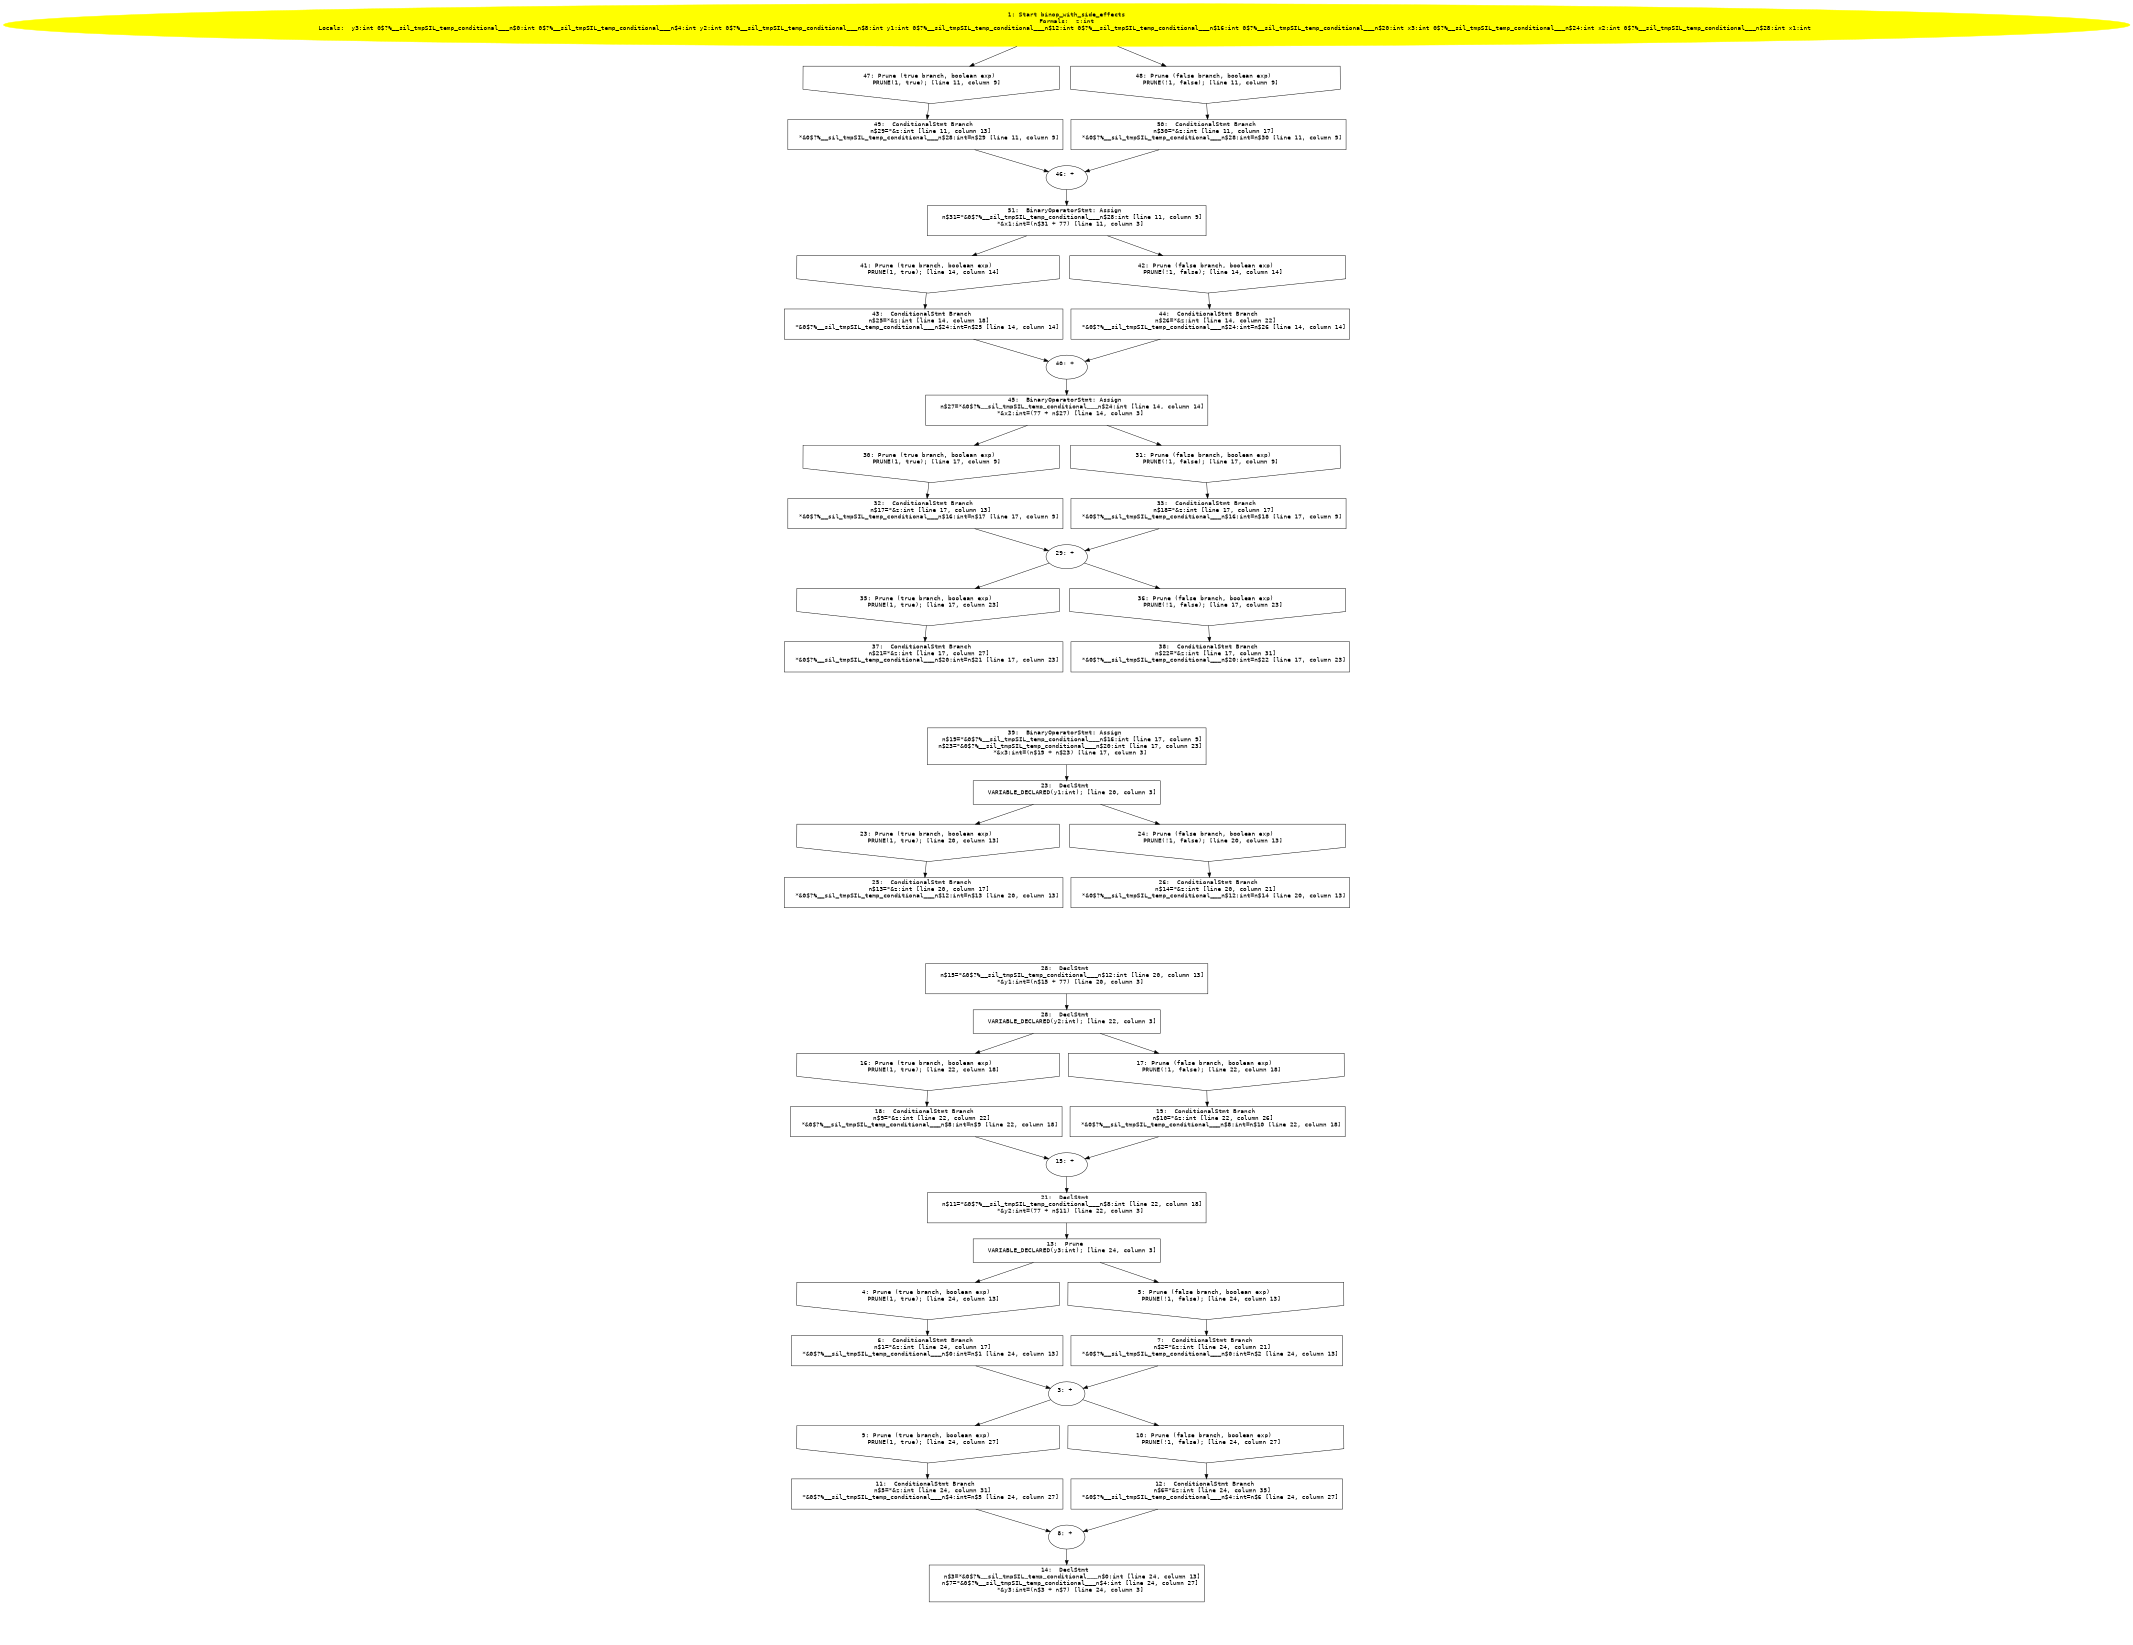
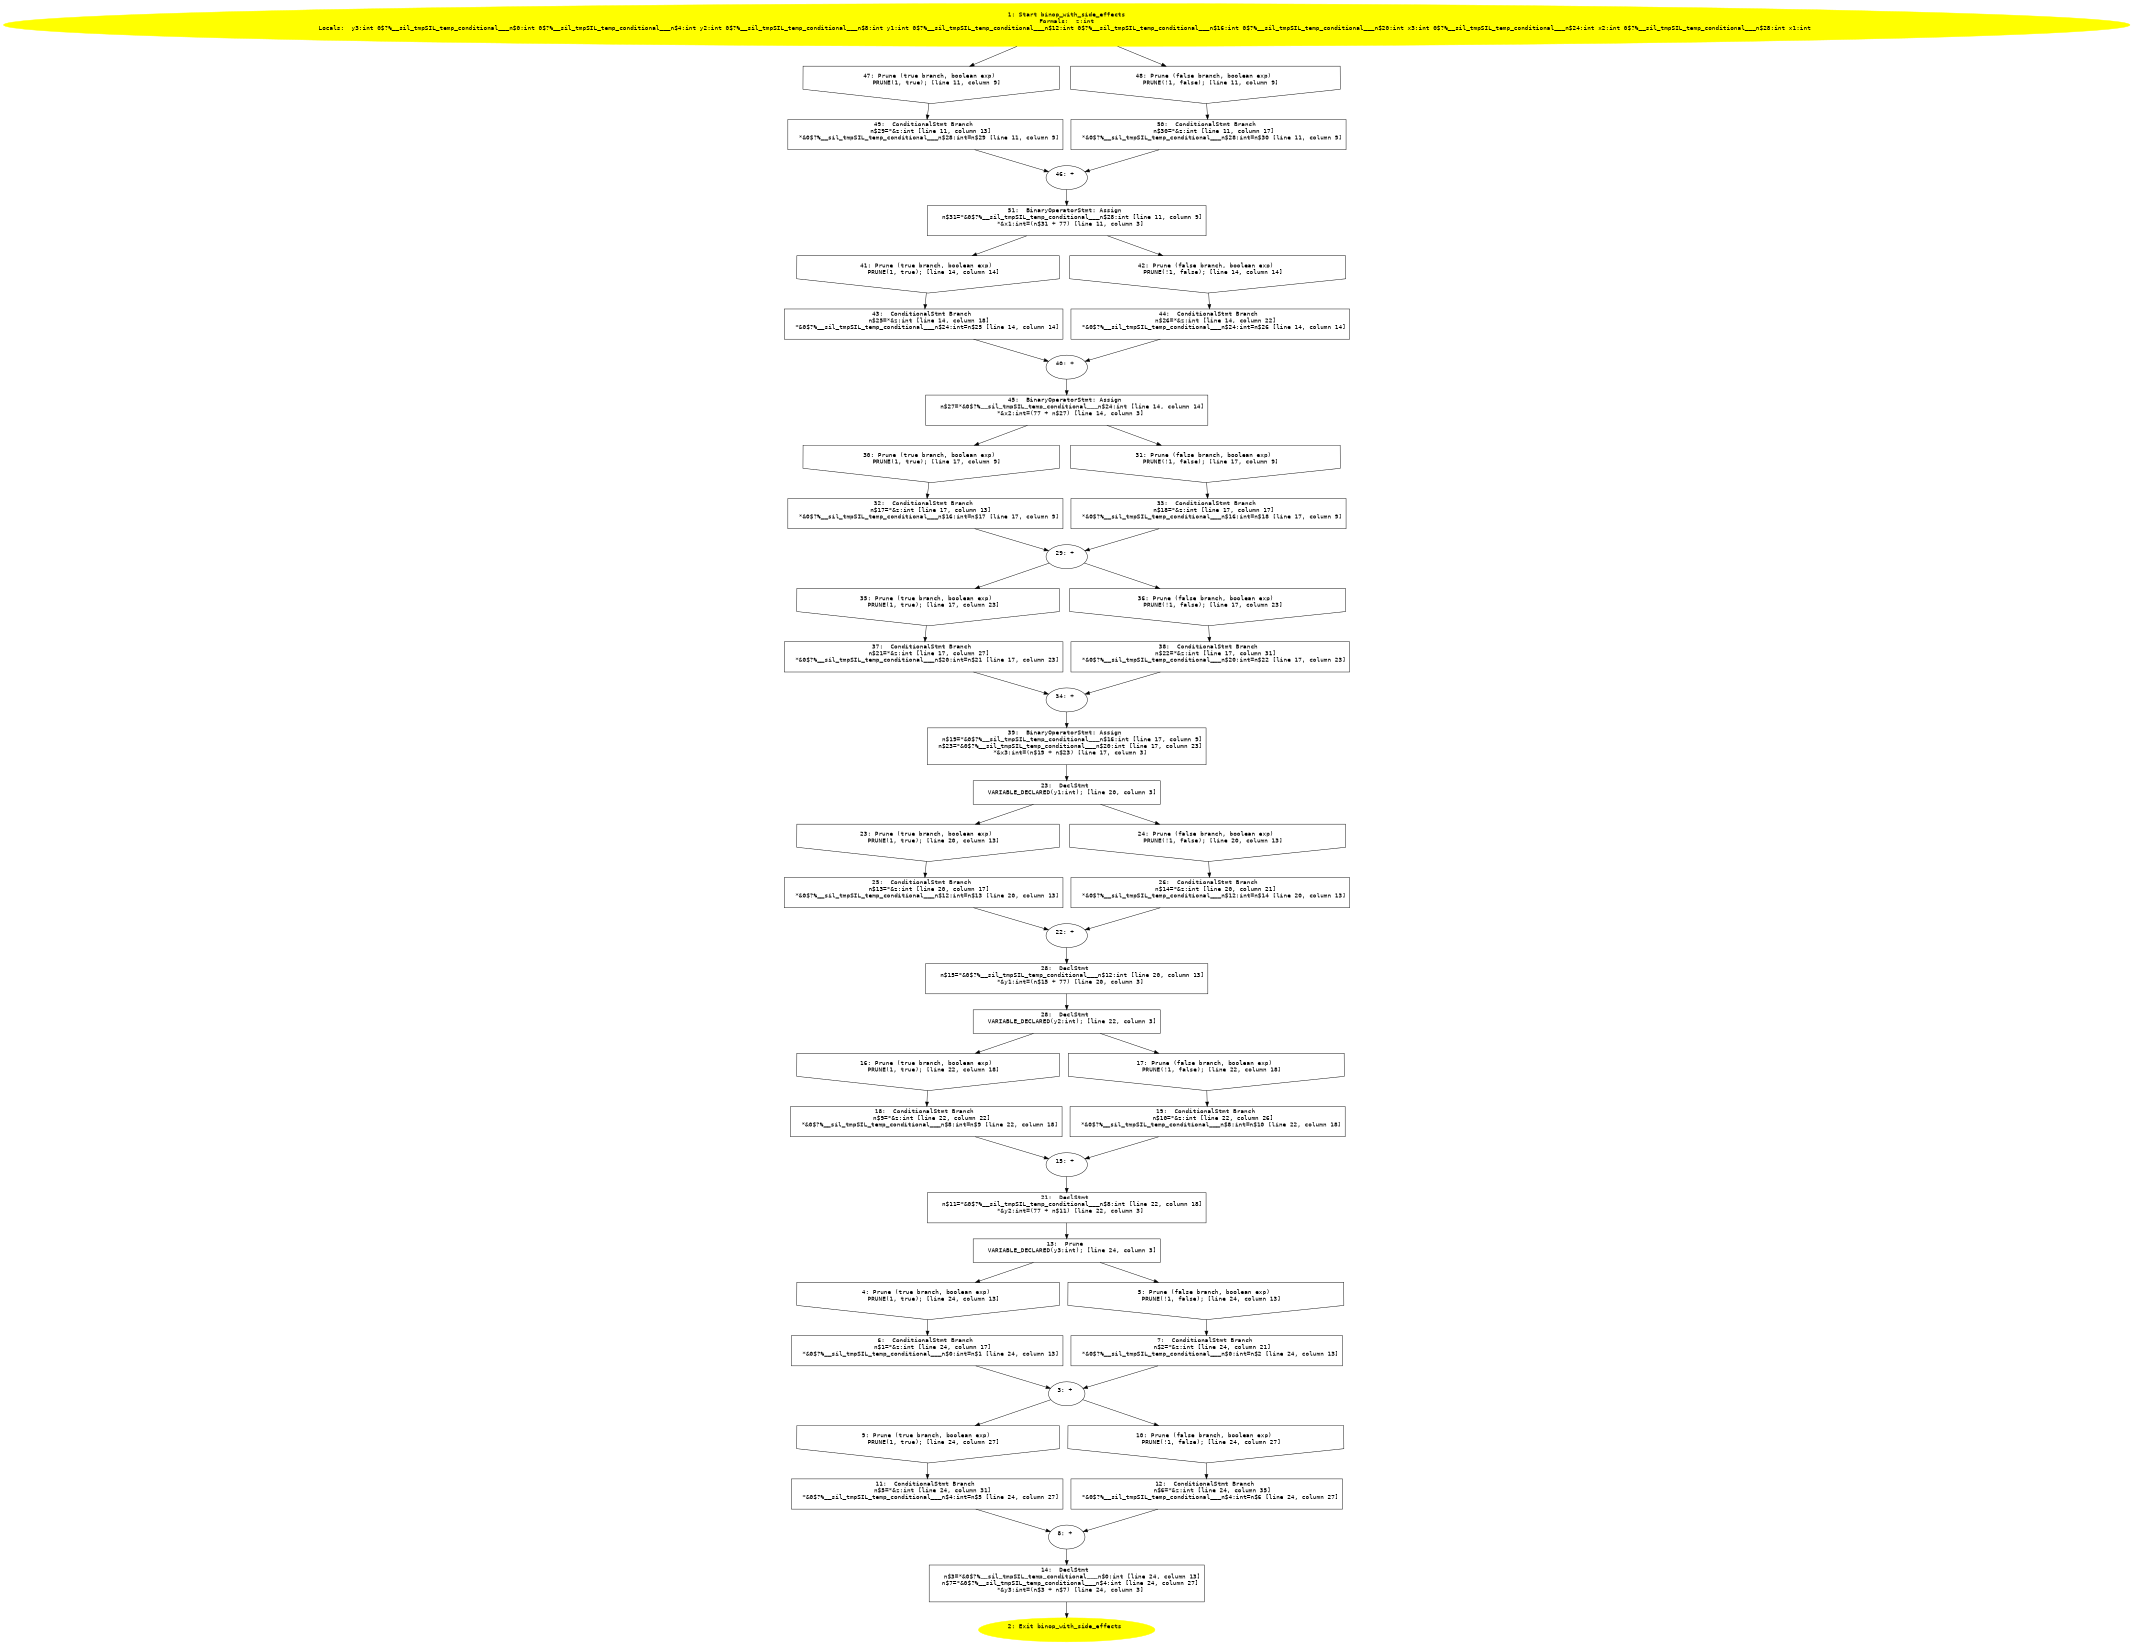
node "34: +": added
node "22: +": added
node "2: Exit binop_with_side_effects": added
